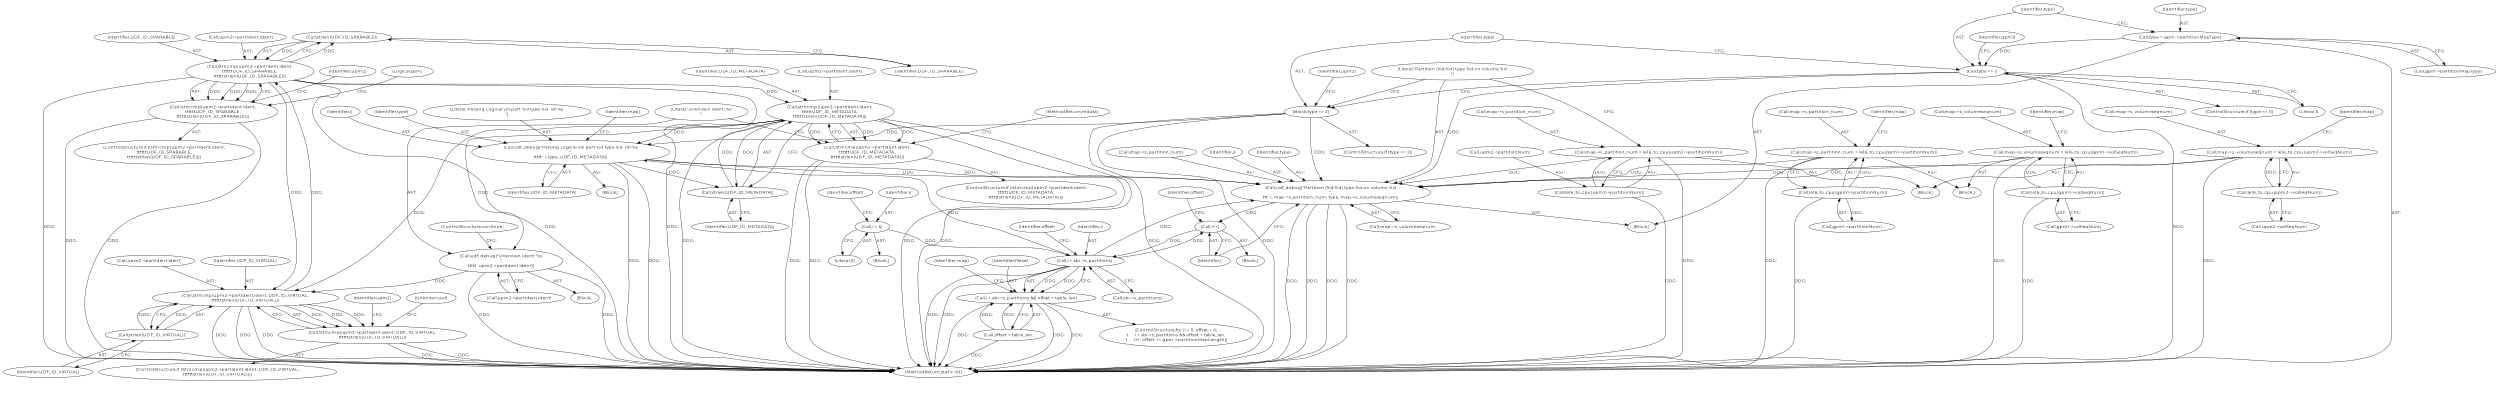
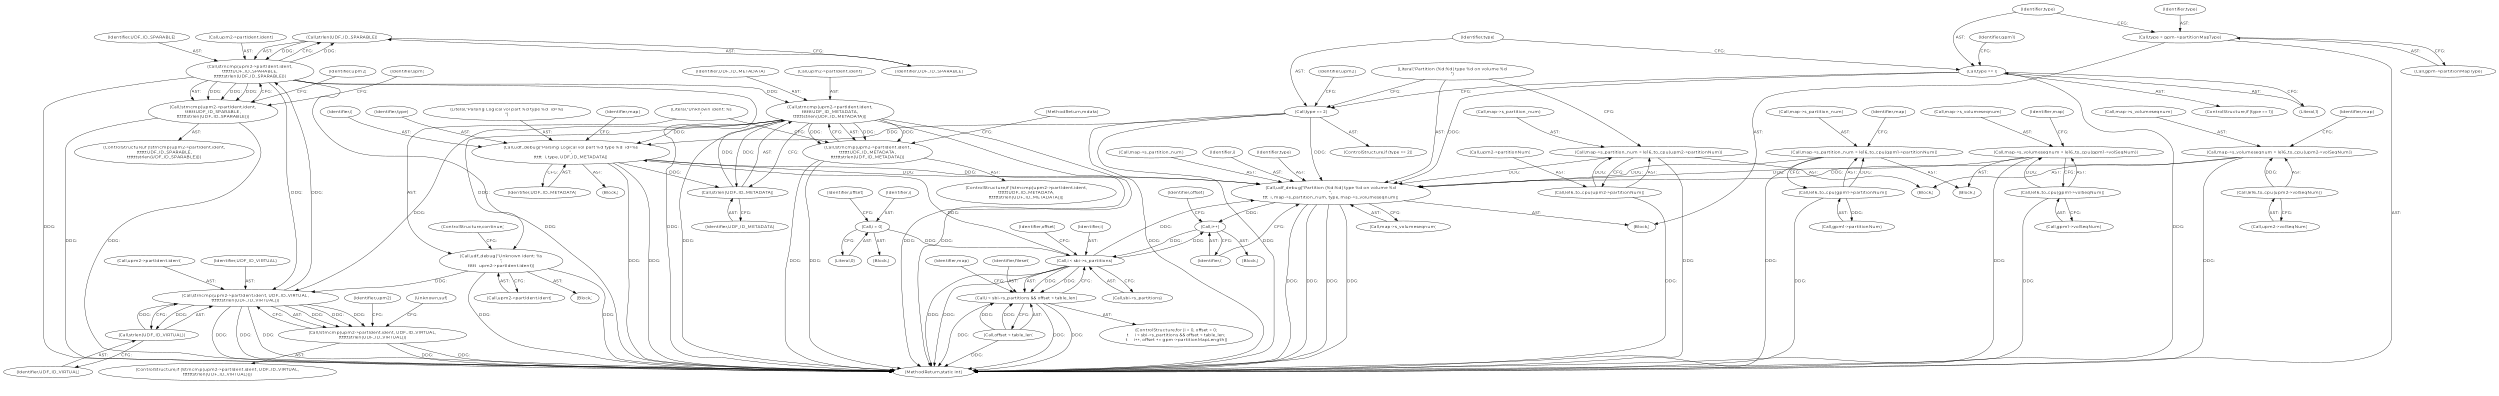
edge "(Call,type = gpm->partitionMapType)" -> "(Call,type == 1)": removed, label "DDG:"
node "(Logical,spm)": label "(Logical,spm)" -> "(Identifier,spm)"
node "(Block,type == 2)": label "(Block,type == 2)" -> "(Call,type == 2)"
edge "(Call,map->s_volumeseqnum = le16_to_cpu(upm2->volSeqNum))" -> "(Call,le16_to_cpu(upm2->volSeqNum))": removed, label "CFG:"
node "(Call,i = 5)": label "(Call,i = 5)" -> "(Call,i = 0)"
